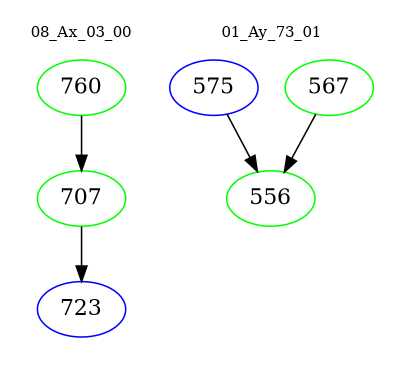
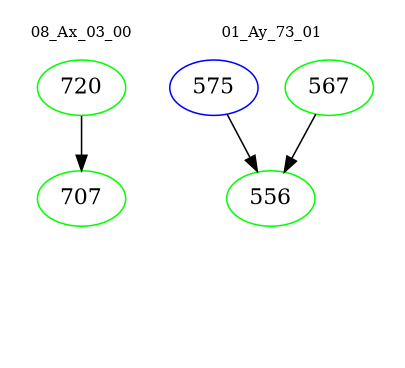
node "760": label "760" -> "720"
node "723": removed
